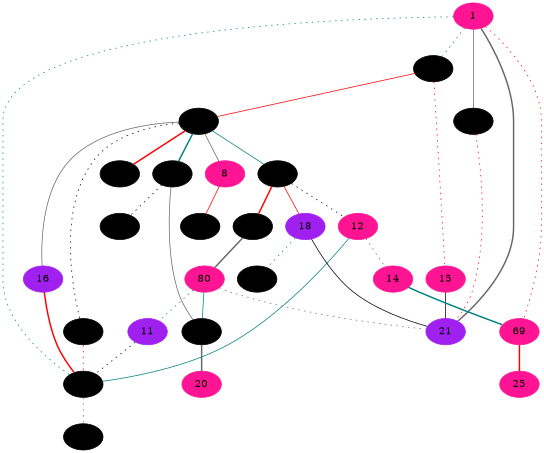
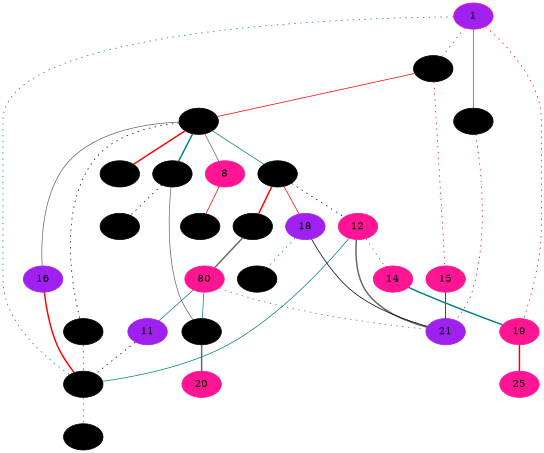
node "1": fillcolor deeppink -> purple
edge "1" -- "21": now "12" -- "21"
edge "80" -- "11": style dotted -> solid
node "69": label "69" -> "19"
